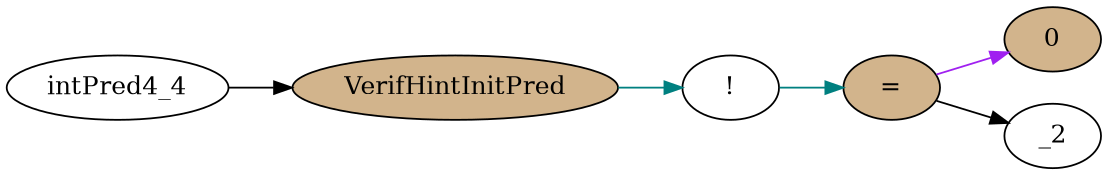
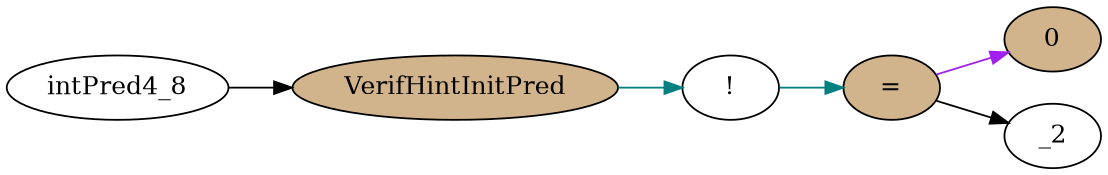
node "intPred4_4": label "intPred4_4" -> "intPred4_8"
